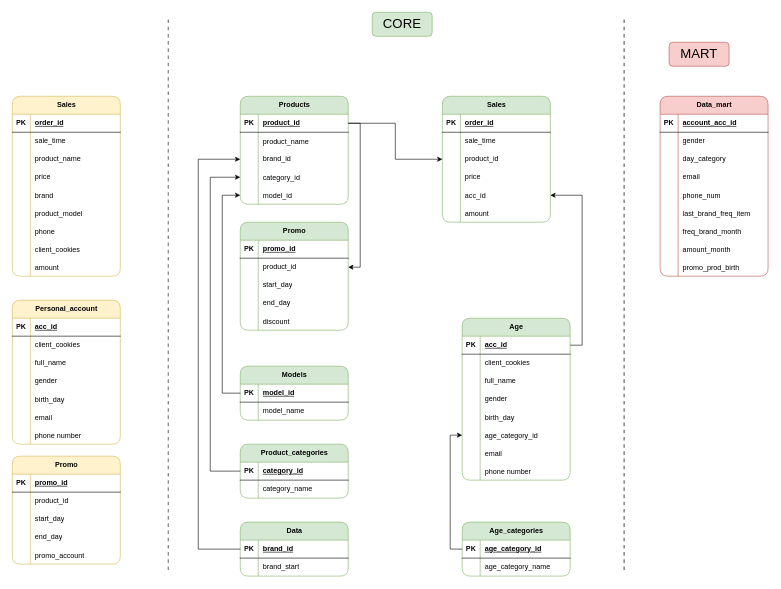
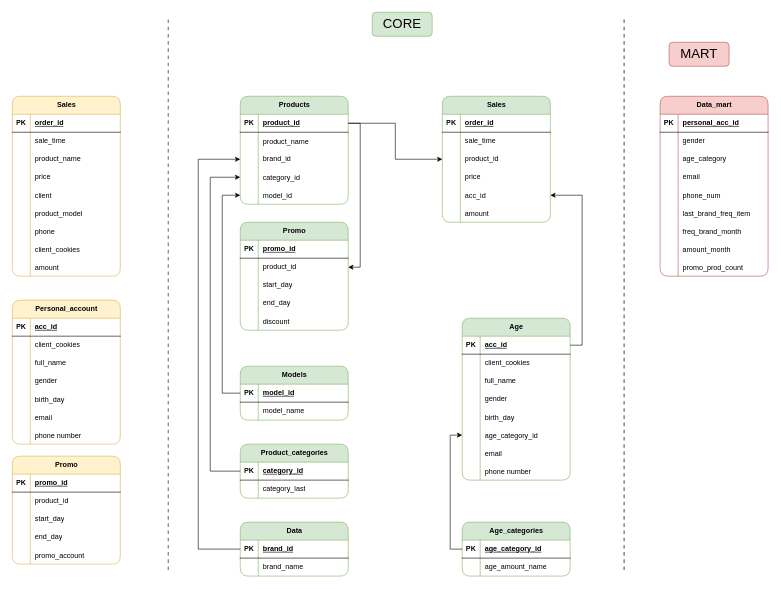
node "account_acc_id": label "account_acc_id" -> "personal_acc_id"
node "day_category": label "day_category" -> "age_category"
node "brand": label "brand" -> "client"
node "promo_prod_birth": label "promo_prod_birth" -> "promo_prod_count"
node "category_name": label "category_name" -> "category_last"
node "brand_start": label "brand_start" -> "brand_name"
node "age_category_name": label "age_category_name" -> "age_amount_name"
